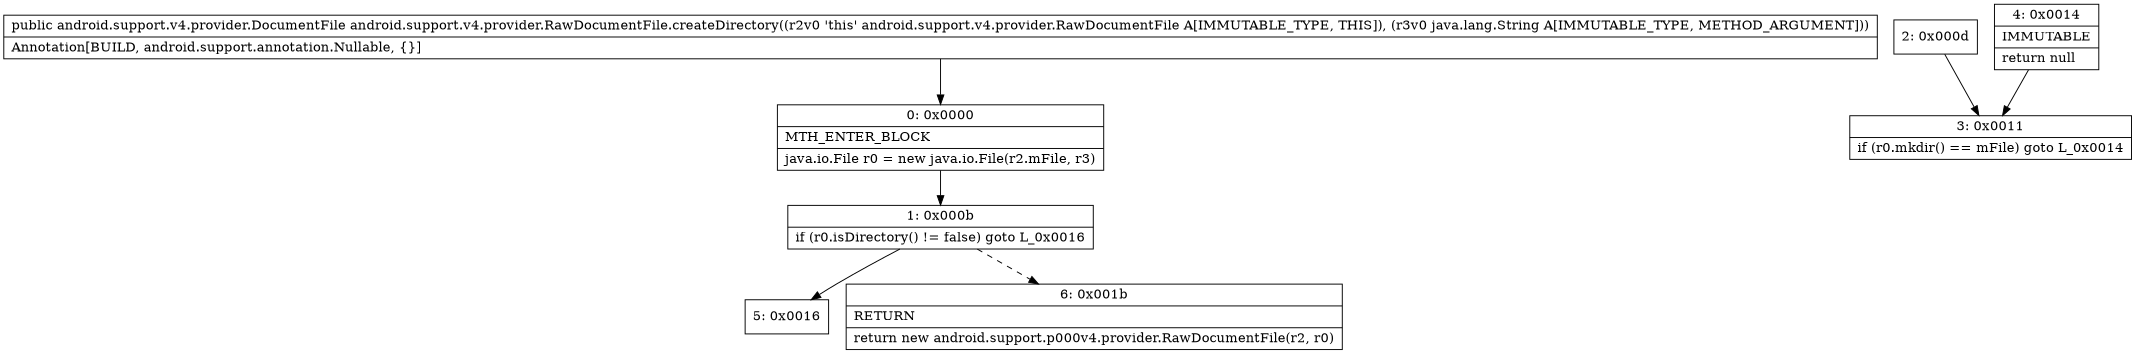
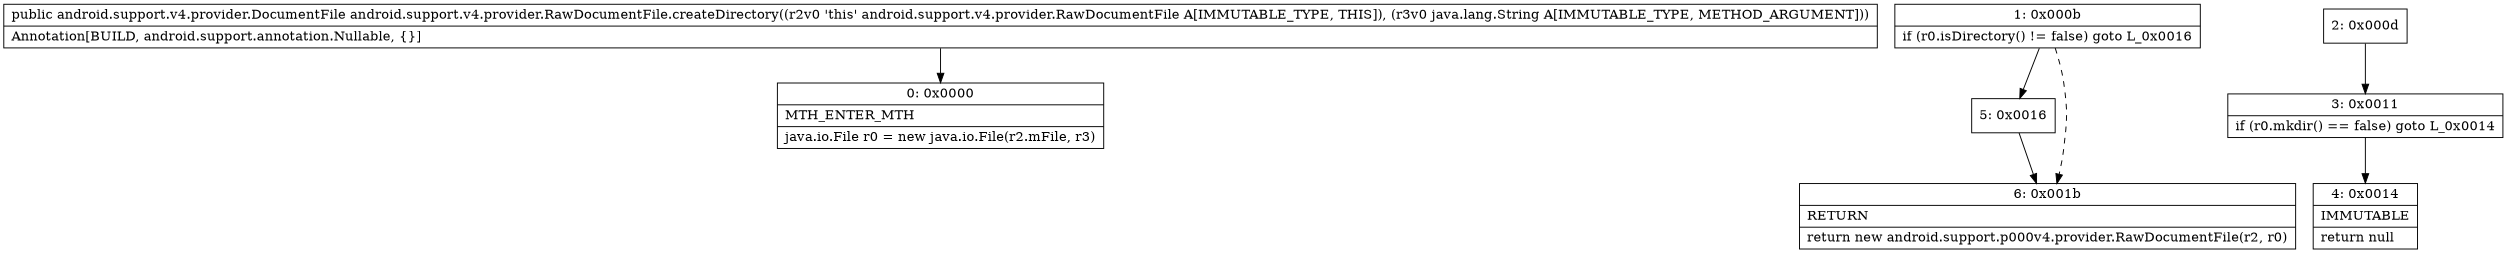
edge "4: 0x0014" -> "3: 0x0011": reversed
node "0: 0x0000": text "MTH_ENTER_BLOCK" -> "MTH_ENTER_MTH"
node "3: 0x0011": text "if (r0.mkdir() == mFile) goto L_0x0014" -> "if (r0.mkdir() == false) goto L_0x0014"
edge "5: 0x0016" -> "6: 0x001b": added
edge "0: 0x0000" -> "1: 0x000b": removed
